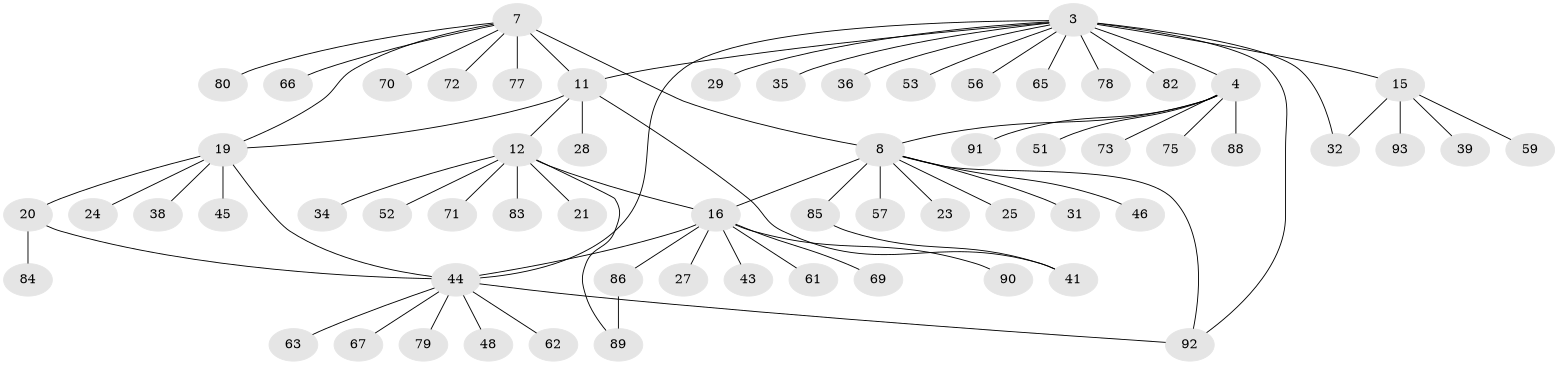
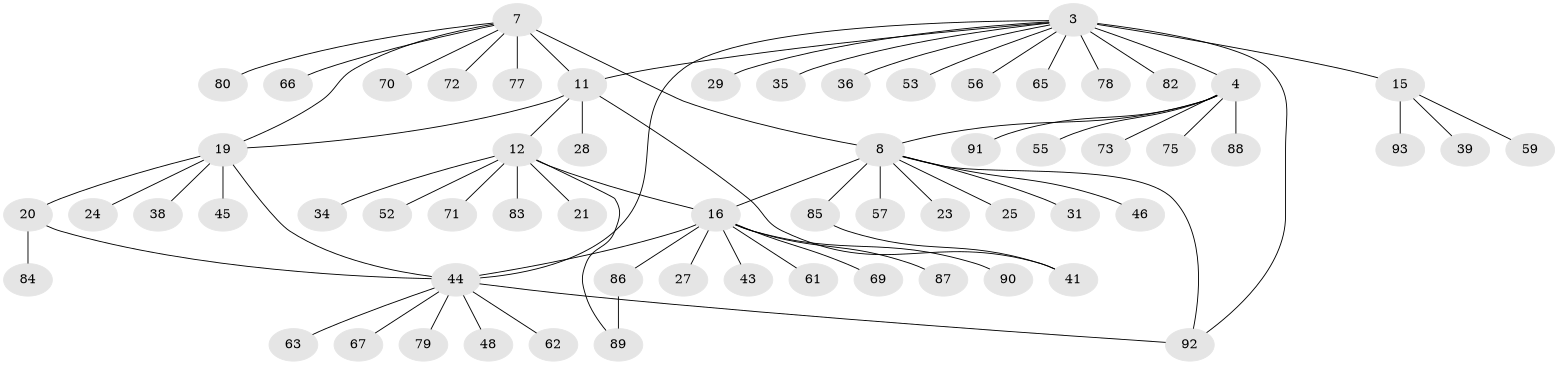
node "51": label "51" -> "55"
node "32": removed
node "87": added
